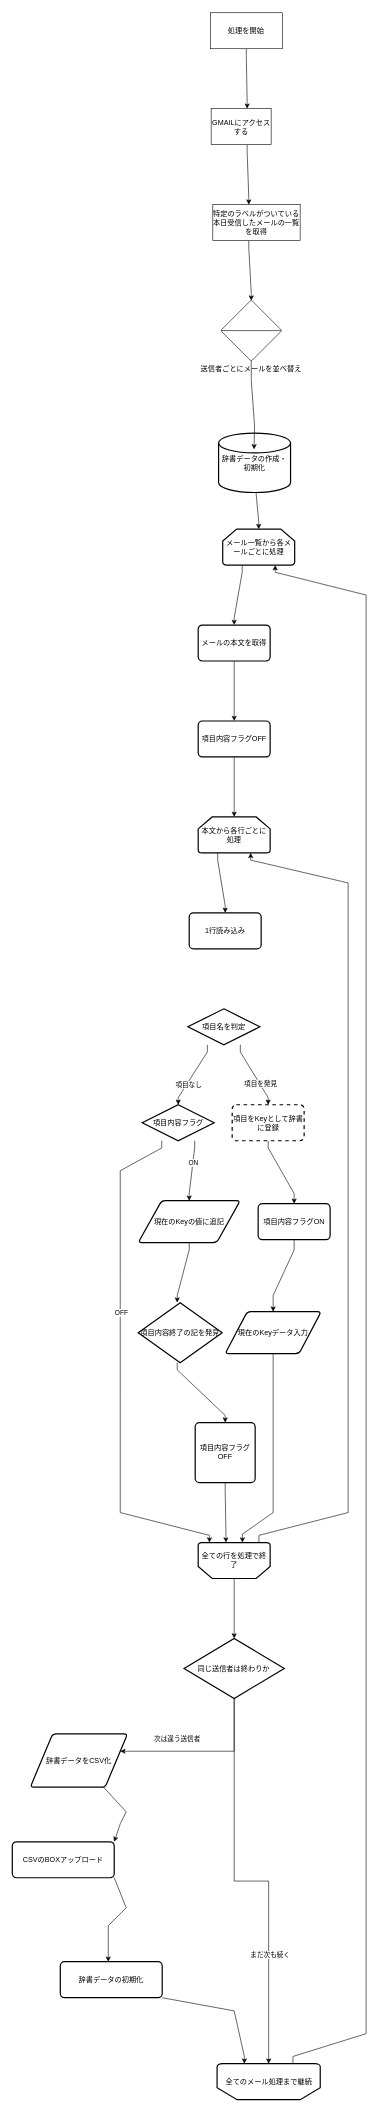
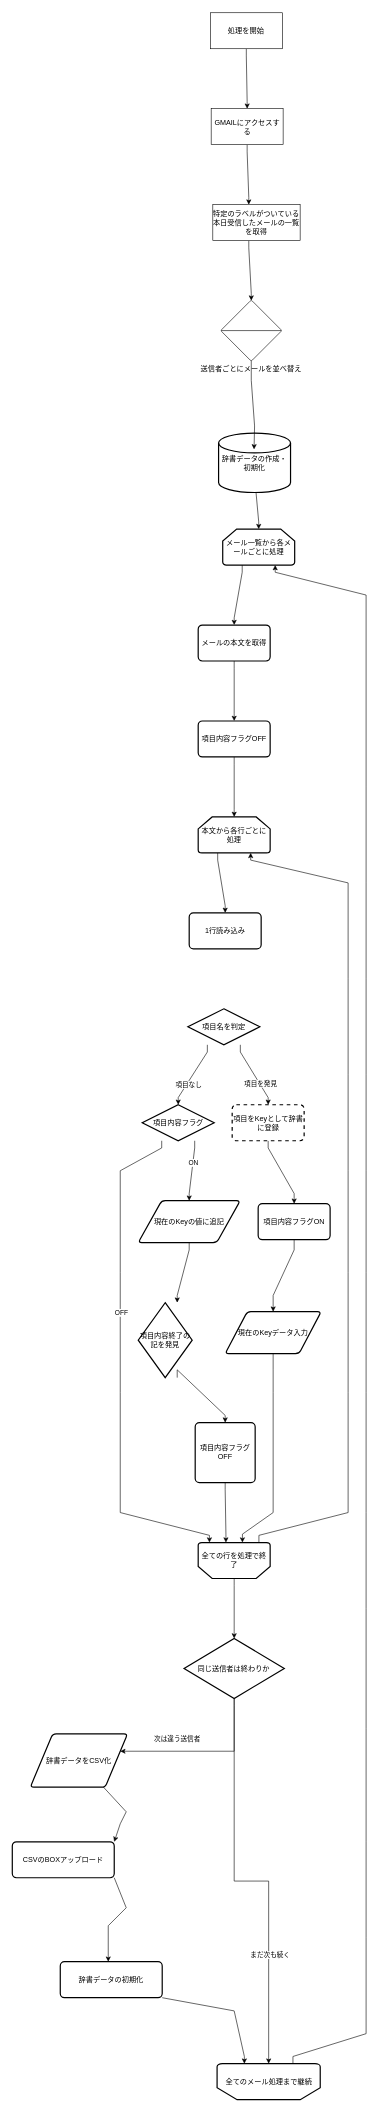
node "GMAILにアクセスする": size 60x36 -> 72x36
node "項目内容終了の記を発見": size 84x60 -> 54x75
